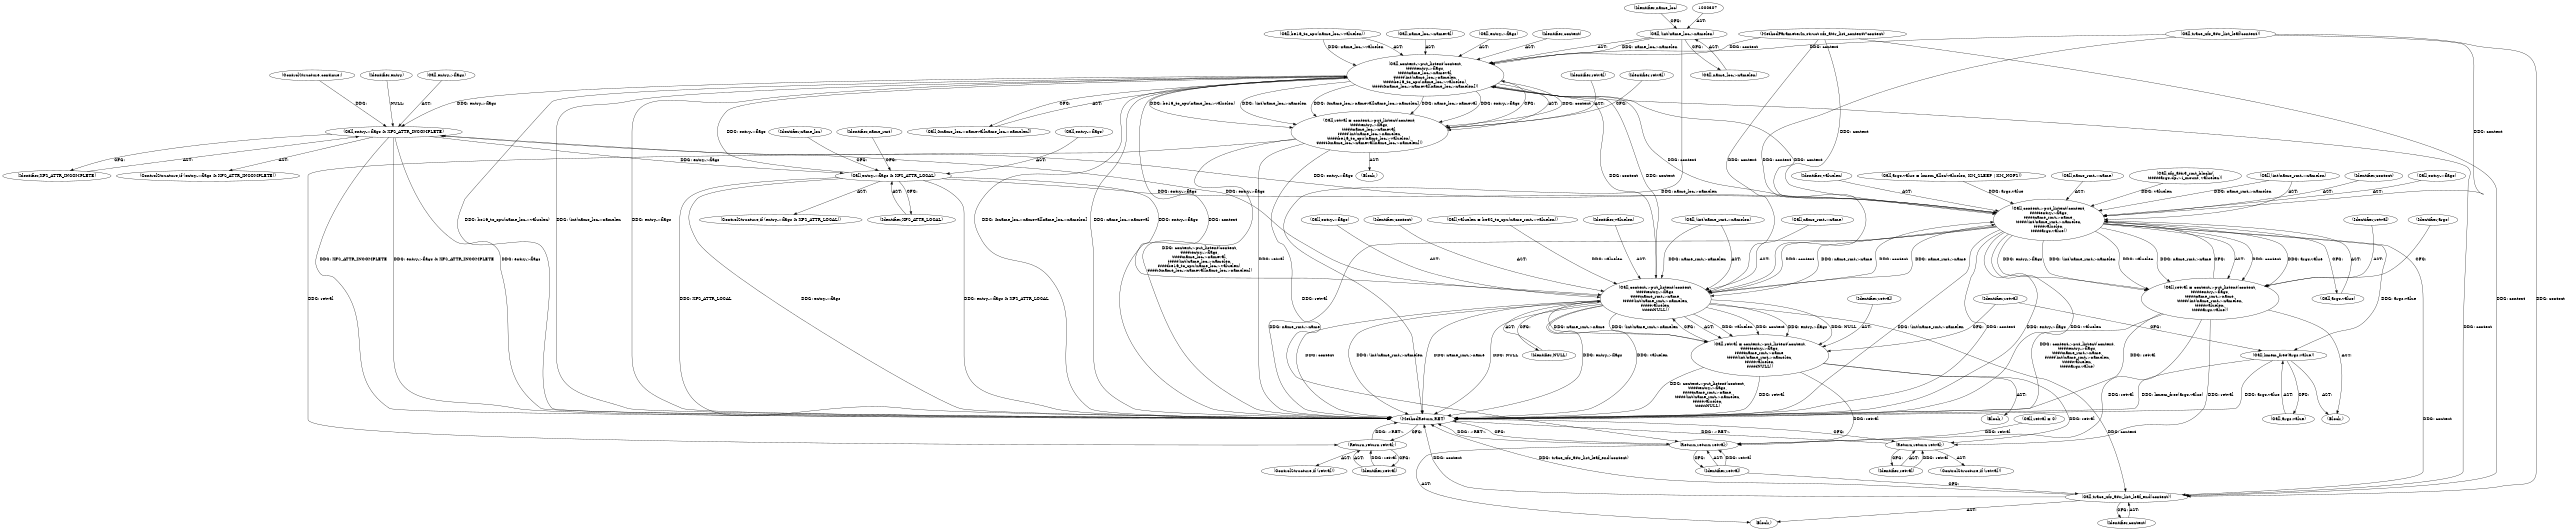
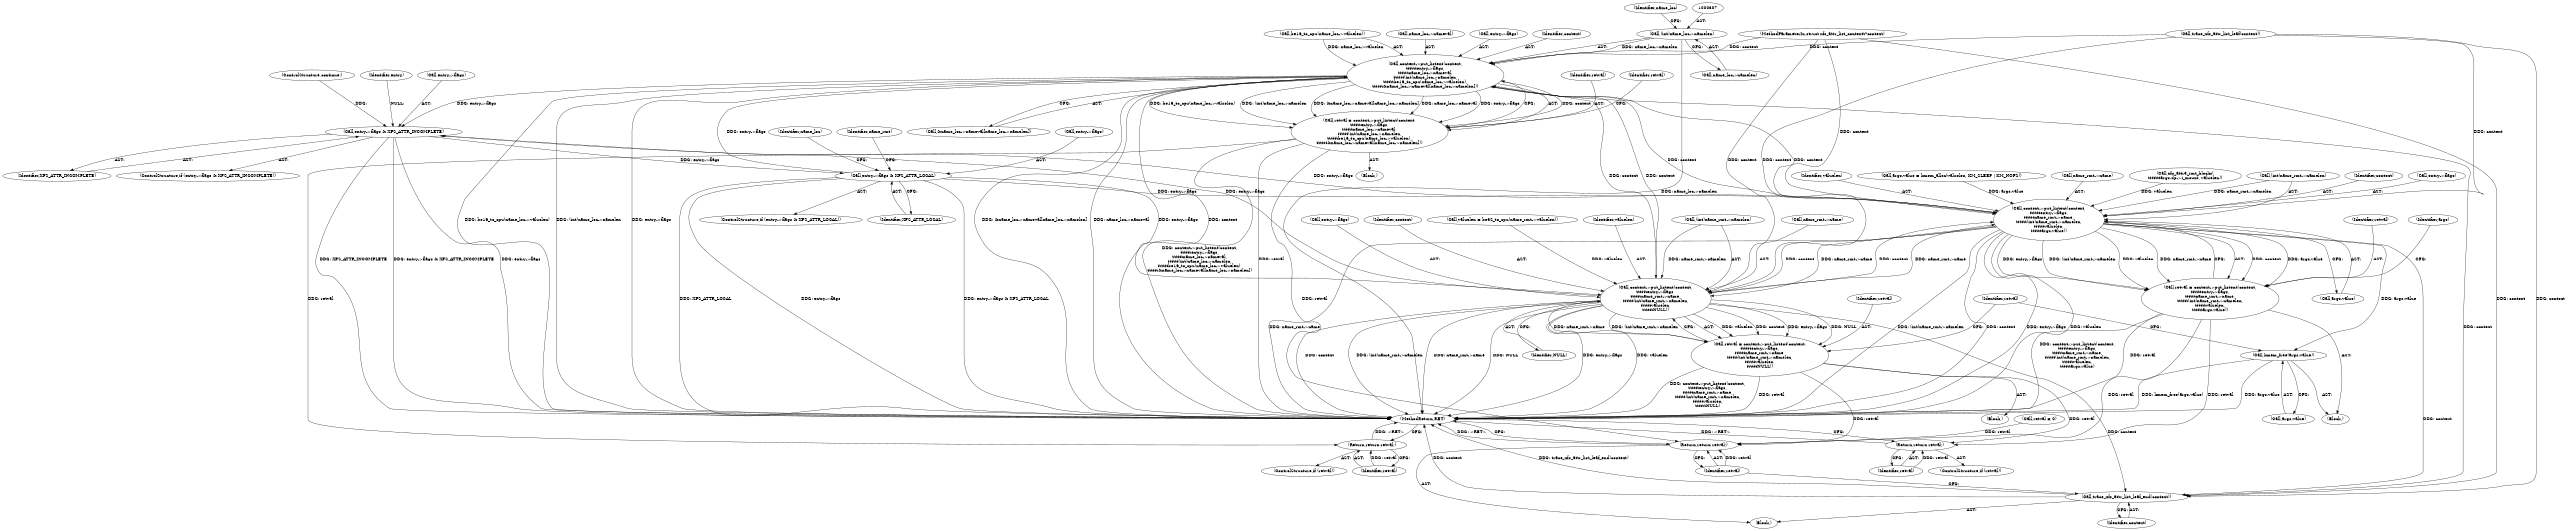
edge "(Call,entry->flags & XFS_ATTR_INCOMPLETE)" -> "(Identifier,XFS_ATTR_INCOMPLETE)": label "CFG: " -> "AST: "
